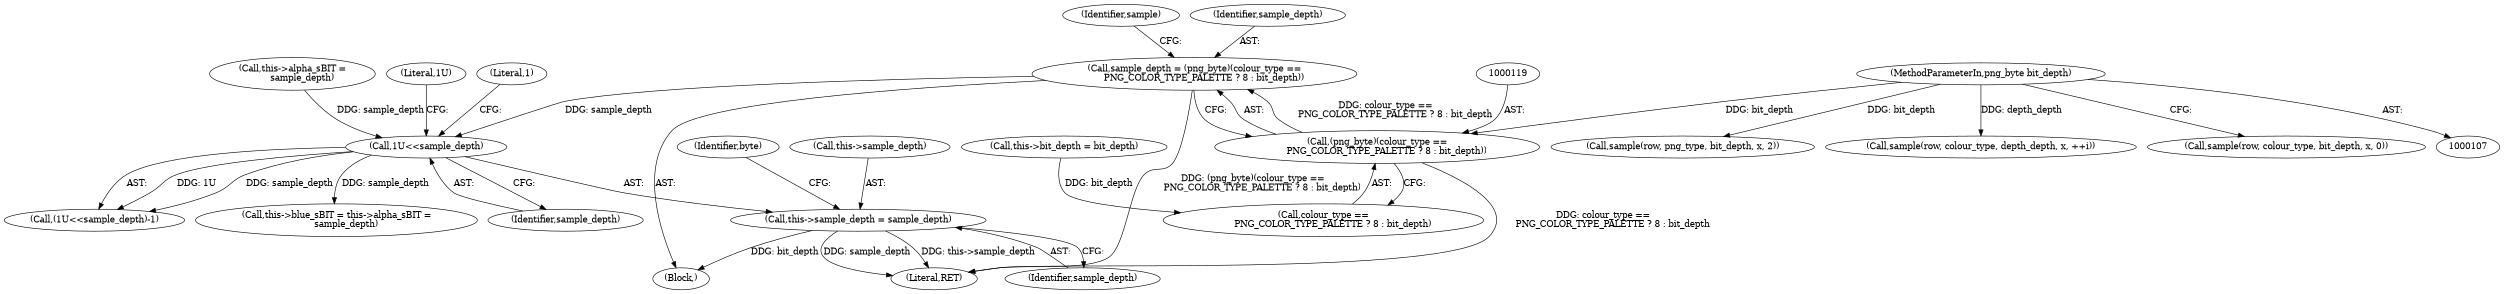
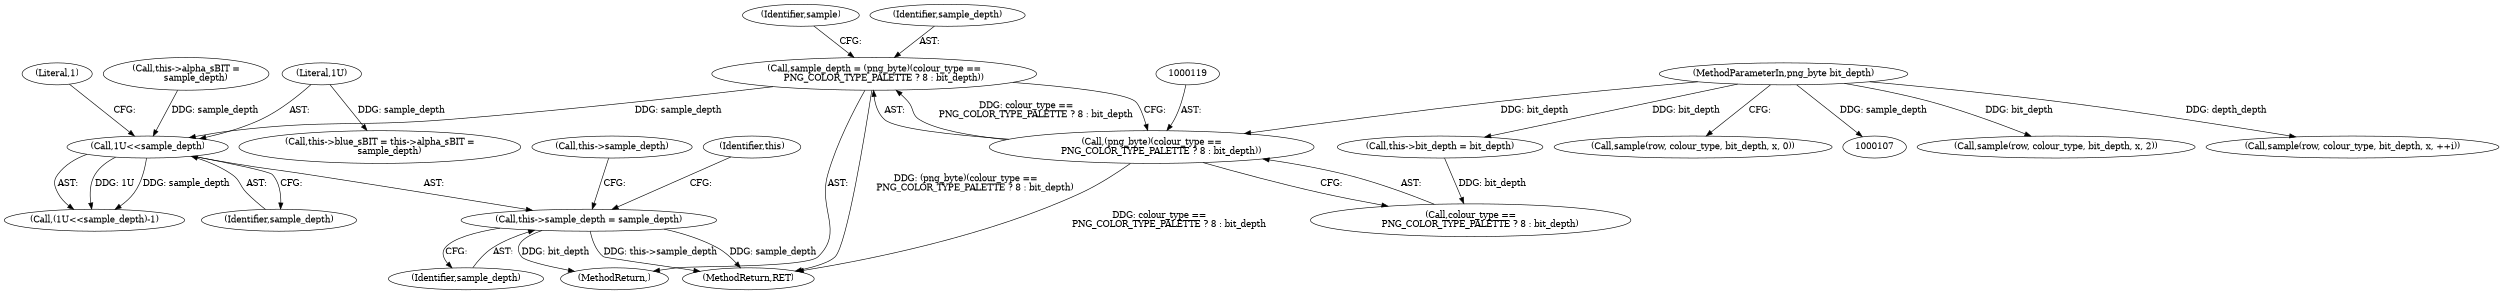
edge "(Literal,1U)" -> "(Call,1U<<sample_depth)": label "CFG: " -> "AST: "
edge "(MethodParameterIn,png_byte bit_depth)" -> "(Call,this->bit_depth = bit_depth)": added, label "DDG: bit_depth"
edge "(MethodParameterIn,png_byte bit_depth)" -> "1000107": label "AST: " -> "DDG: sample_depth"
node "(Identifier,byte)": label "(Identifier,byte)" -> "(Identifier,this)"
node "(Call,sample(row, png_type, bit_depth, x, 2))": label "(Call,sample(row, png_type, bit_depth, x, 2))" -> "(Call,sample(row, colour_type, bit_depth, x, 2))"
node "(Call,sample(row, colour_type, depth_depth, x, ++i))": label "(Call,sample(row, colour_type, depth_depth, x, ++i))" -> "(Call,sample(row, colour_type, bit_depth, x, ++i))"
edge "(Call,1U<<sample_depth)" -> "(Call,this->blue_sBIT = this->alpha_sBIT = sample_depth)": now "(Literal,1U)" -> "(Call,this->blue_sBIT = this->alpha_sBIT = sample_depth)"
edge "(Call,this->sample_depth)" -> "(Call,this->sample_depth = sample_depth)": label "AST: " -> "CFG: "
node "(Block,)": label "(Block,)" -> "(MethodReturn,)"
node "(Literal,RET)": label "(Literal,RET)" -> "(MethodReturn,RET)"
